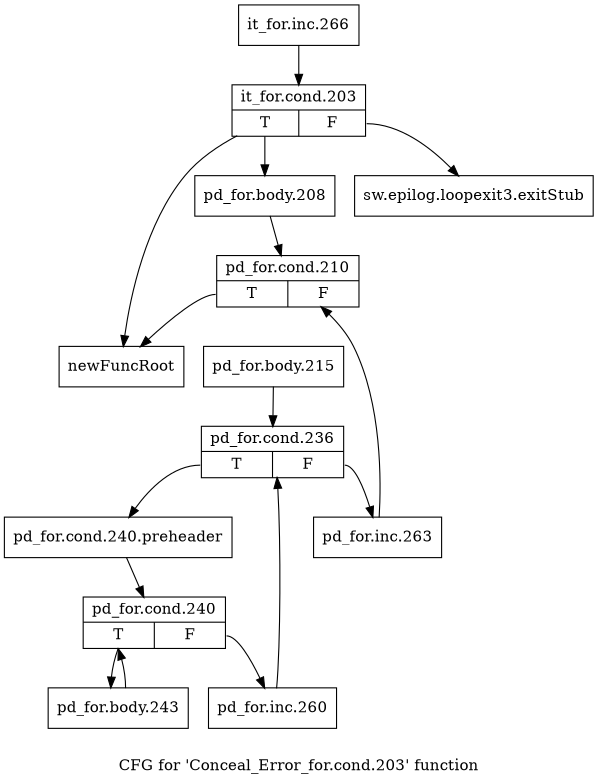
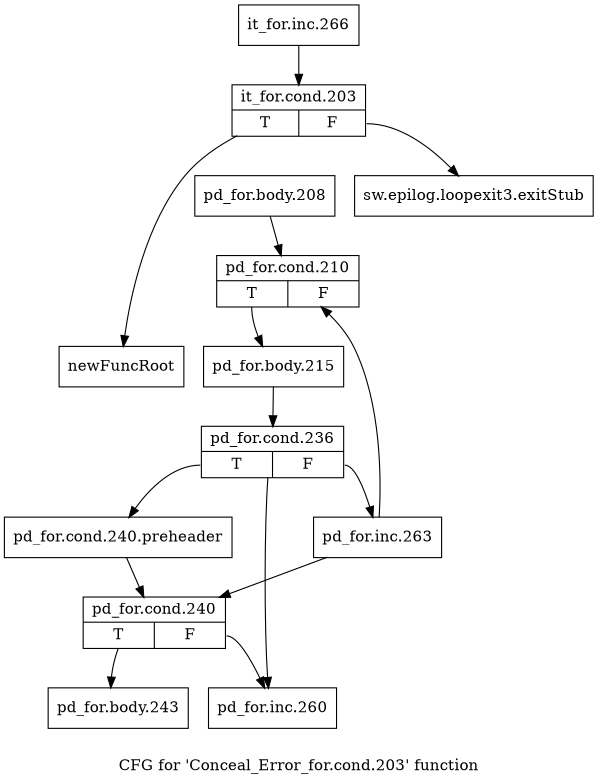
edge "it_for.cond.203" -> "pd_for.body.208": removed
edge "pd_for.cond.210" -> "newFuncRoot": now "pd_for.cond.210" -> "pd_for.body.215"
edge "pd_for.inc.260" -> "pd_for.cond.236": reversed
edge "pd_for.body.243" -> "pd_for.cond.240": now "pd_for.inc.263" -> "pd_for.cond.240"
